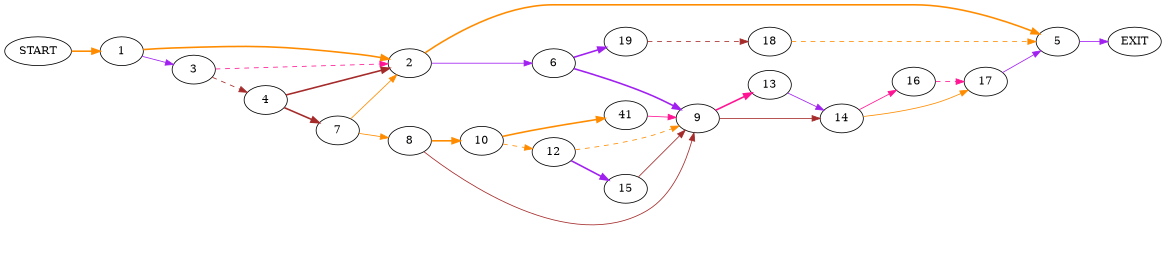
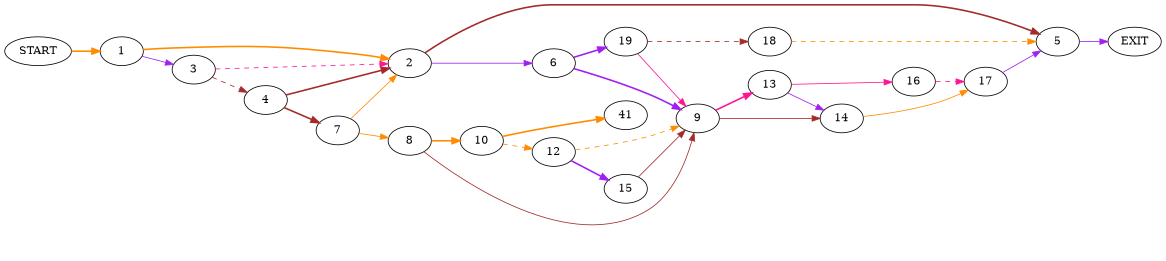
edge "2" -> "5": color darkorange -> brown
edge "14" -> "16": now "13" -> "16"
edge "41" -> "9": now "19" -> "9"
